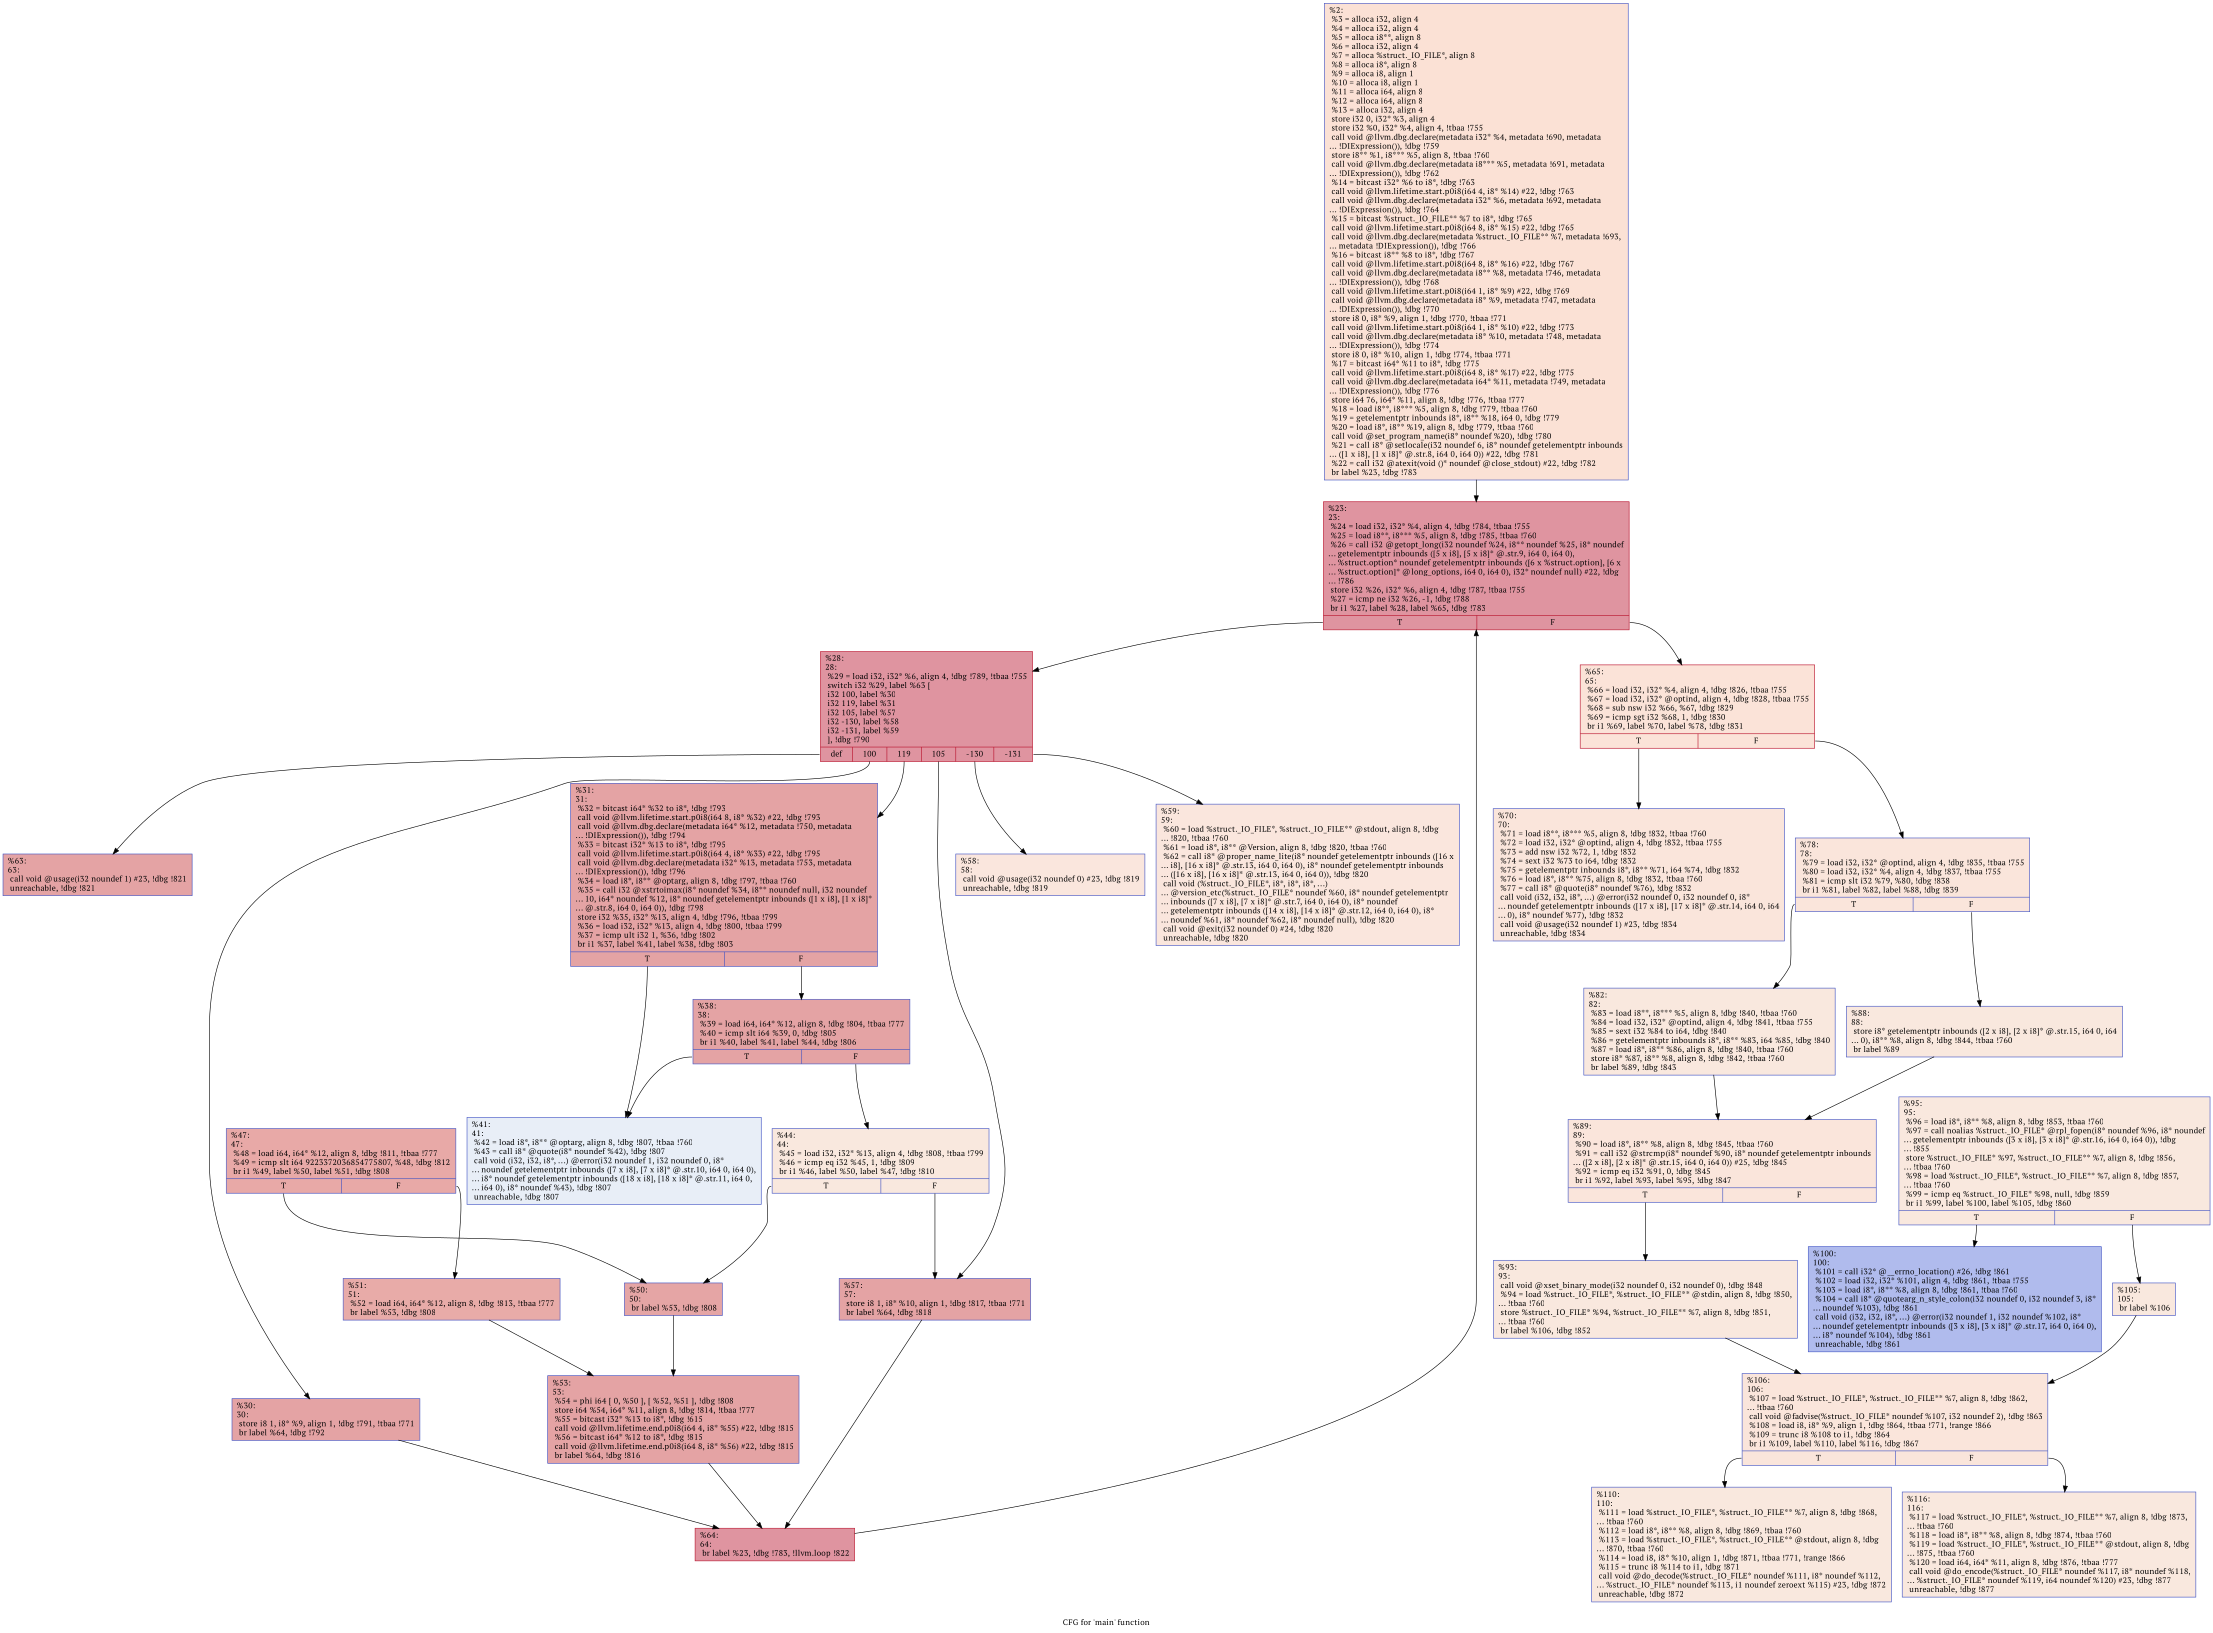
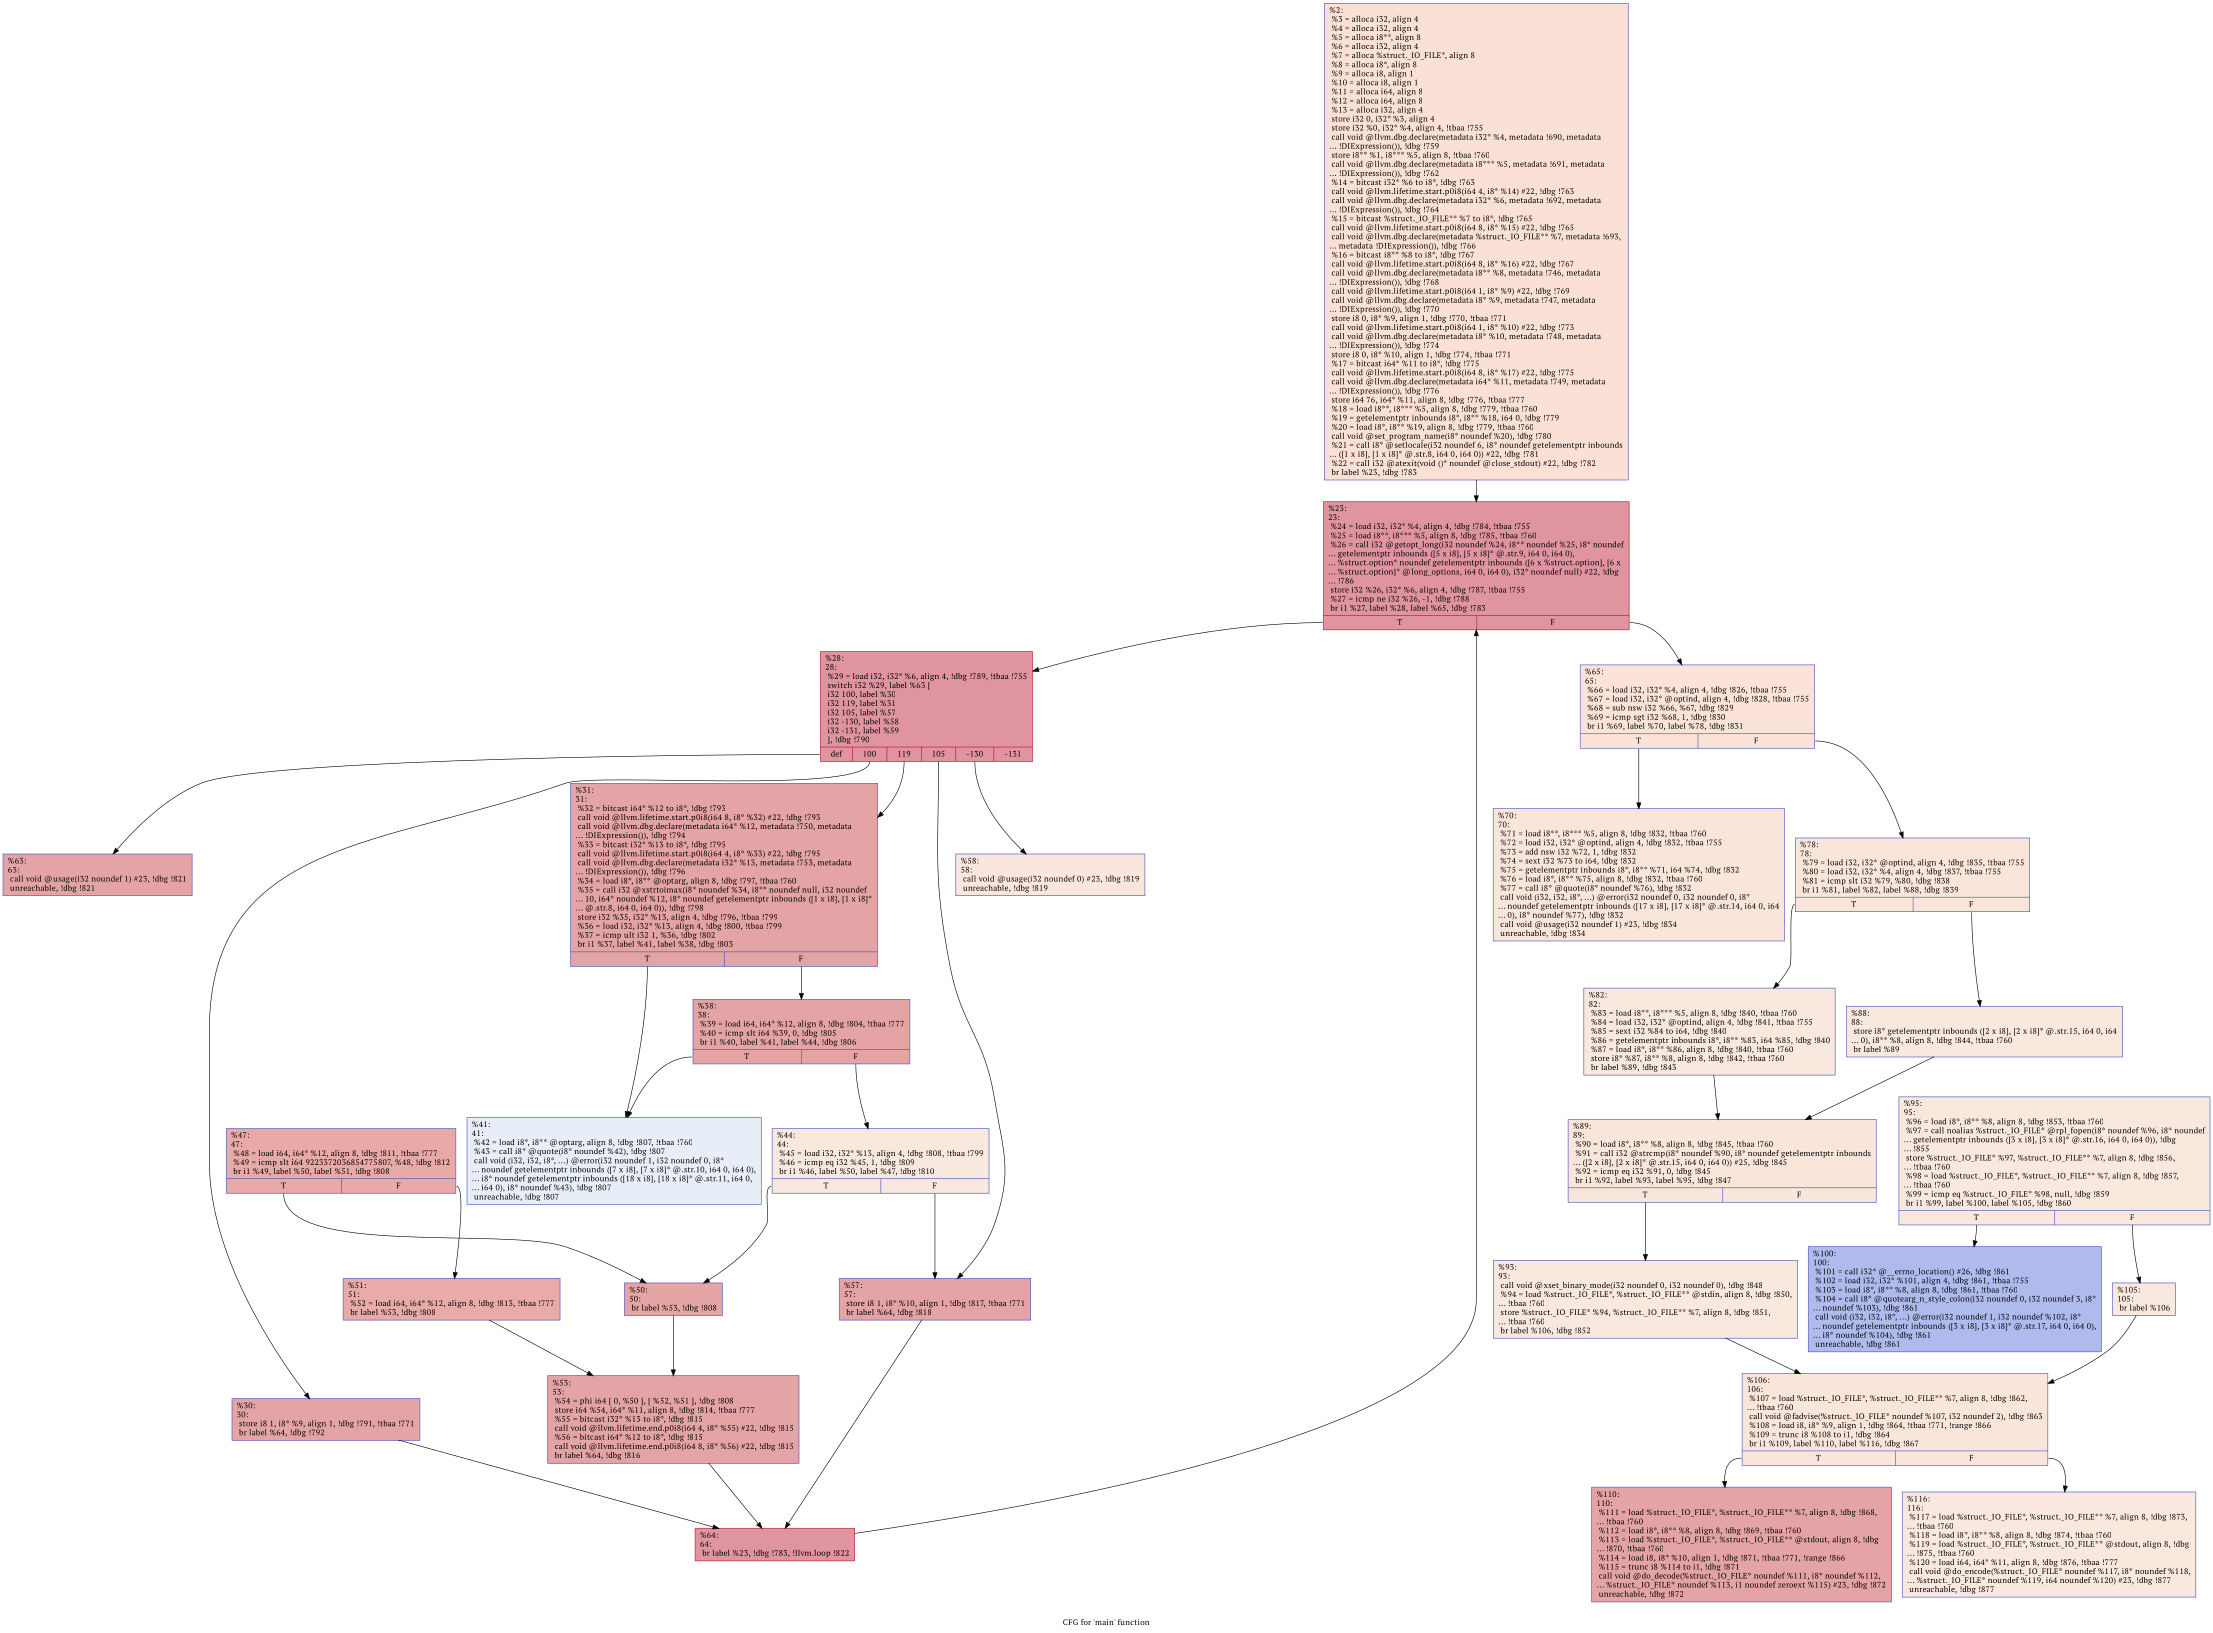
node "%65:": color #b70d28ff -> #3d50c3ff
node "%31:": text "%32 = bitcast i64* %32 to i8*, !dbg !793" -> "%32 = bitcast i64* %12 to i8*, !dbg !793"
node "%59:": removed
node "%53:": text "%55 = bitcast i32* %13 to i8*, !dbg !615" -> "%55 = bitcast i32* %13 to i8*, !dbg !815"
node "%110:": fillcolor #f2cab570 -> #c32e3170
